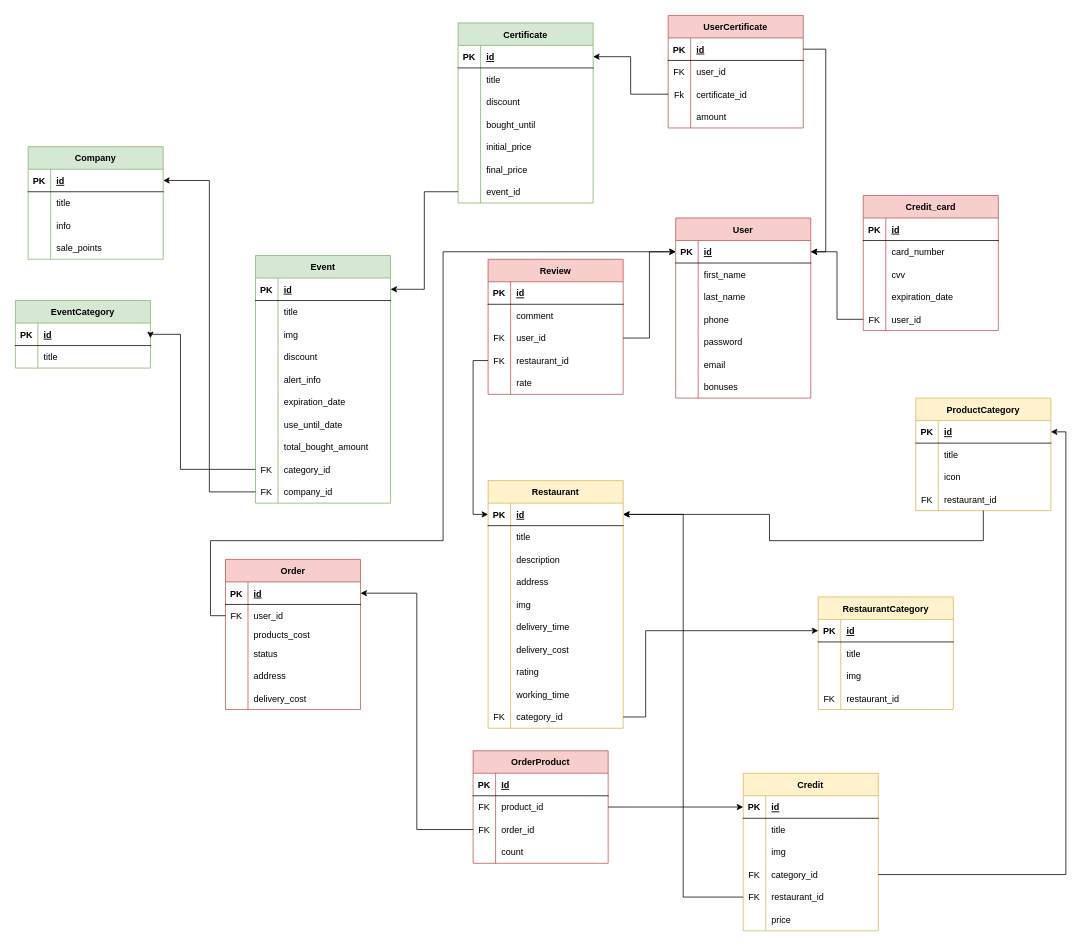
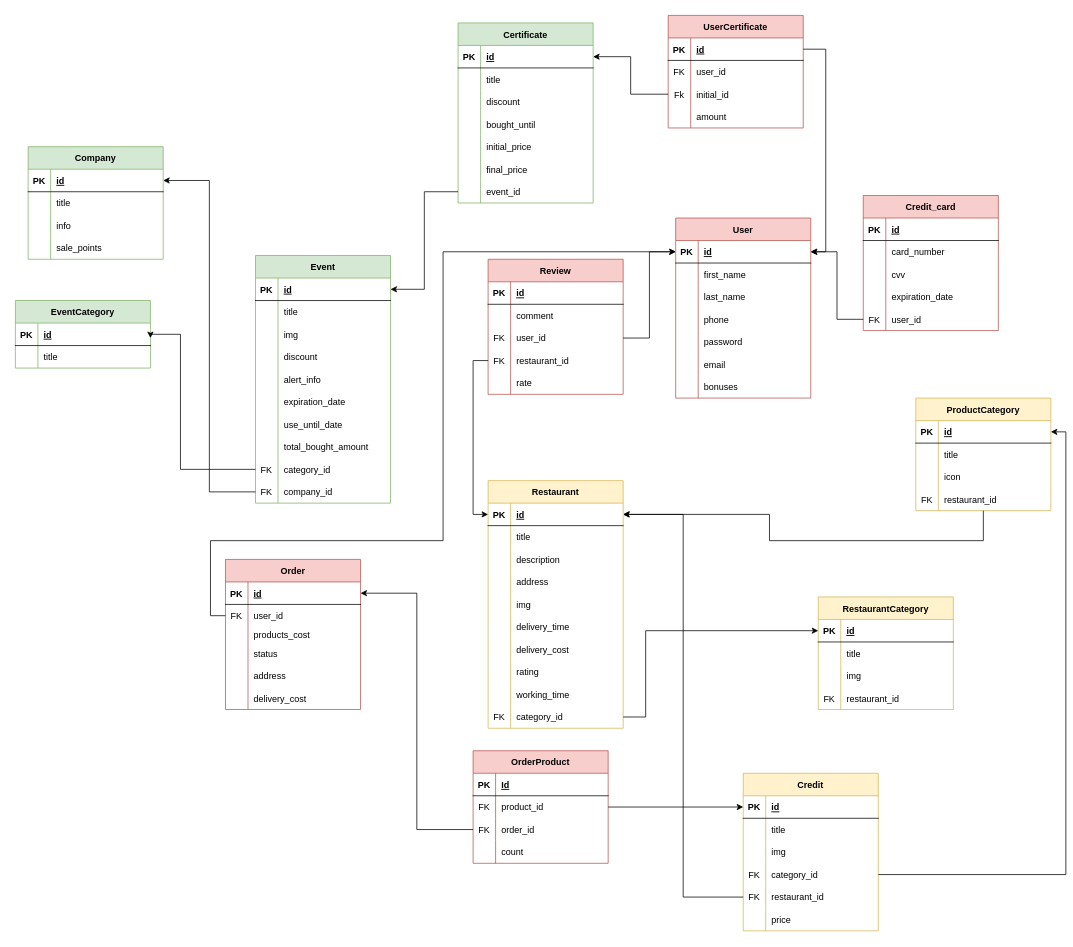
node "certificate_id": label "certificate_id" -> "initial_id"
